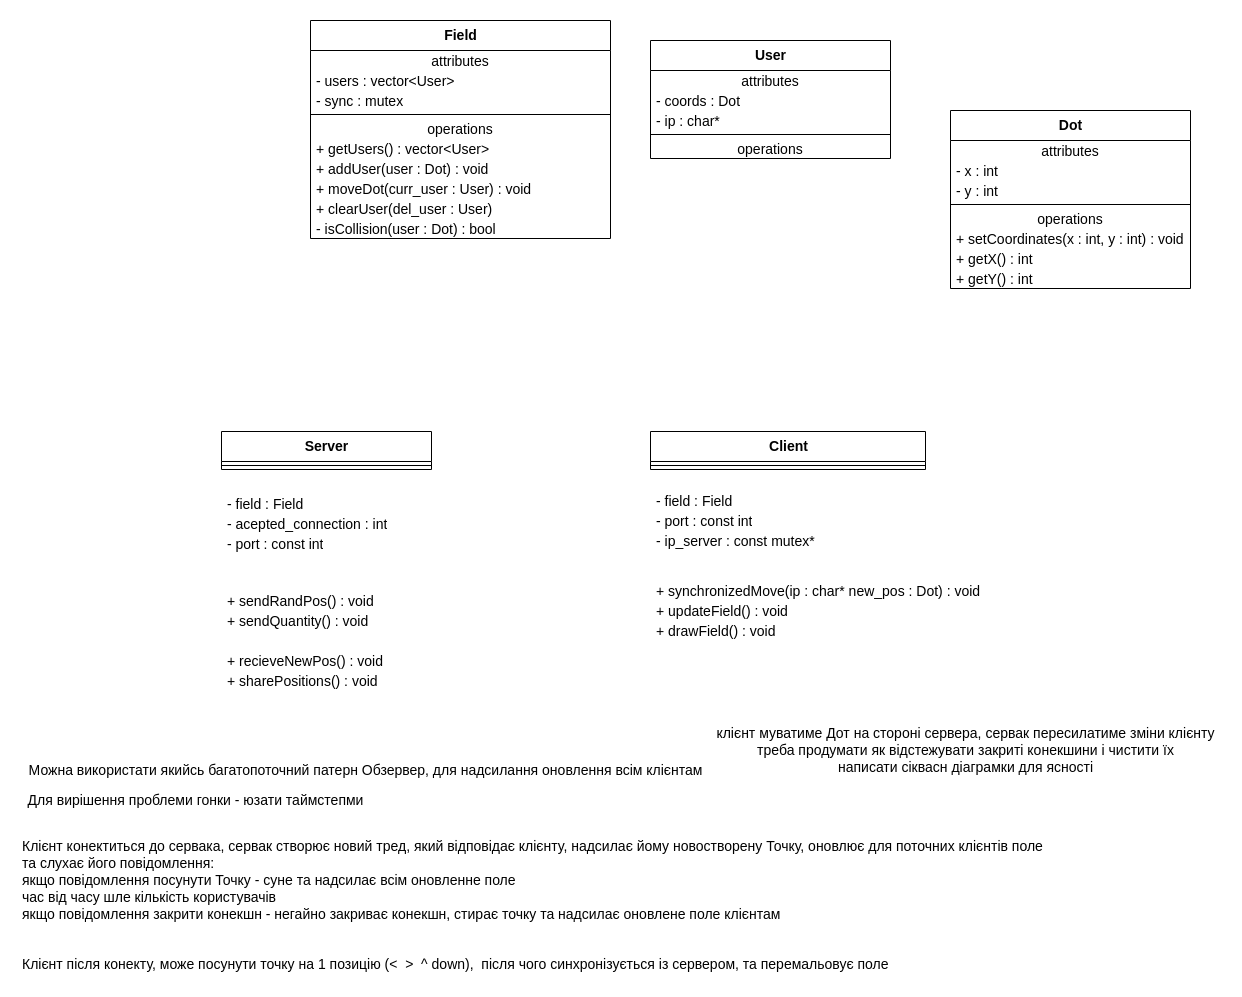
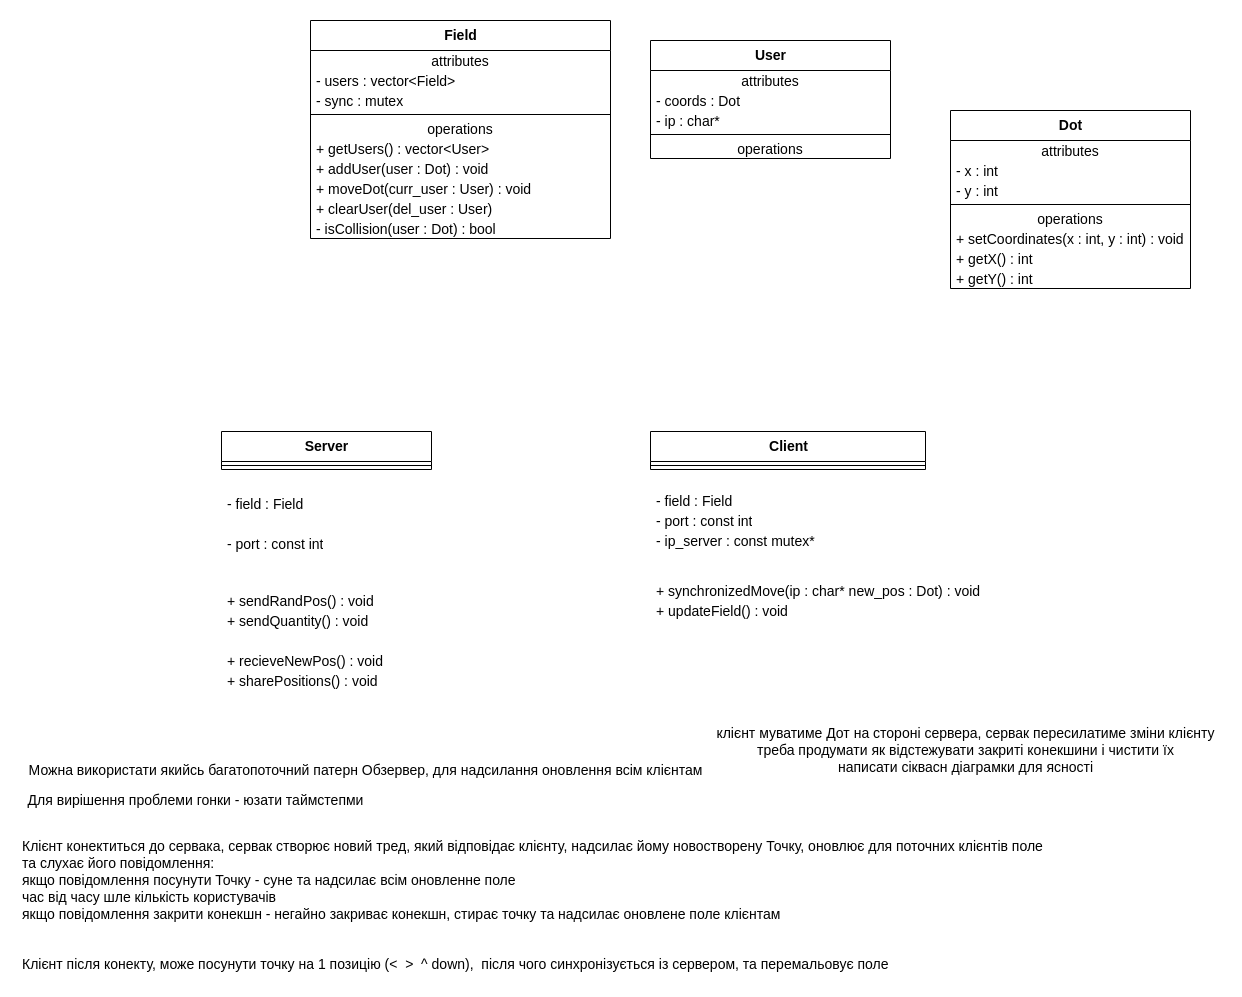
node "- users : vector<User>": label "- users : vector<User>" -> "- users : vector<Field>"
node "- acepted_connection : int": removed
node "+ drawField() : void": removed
